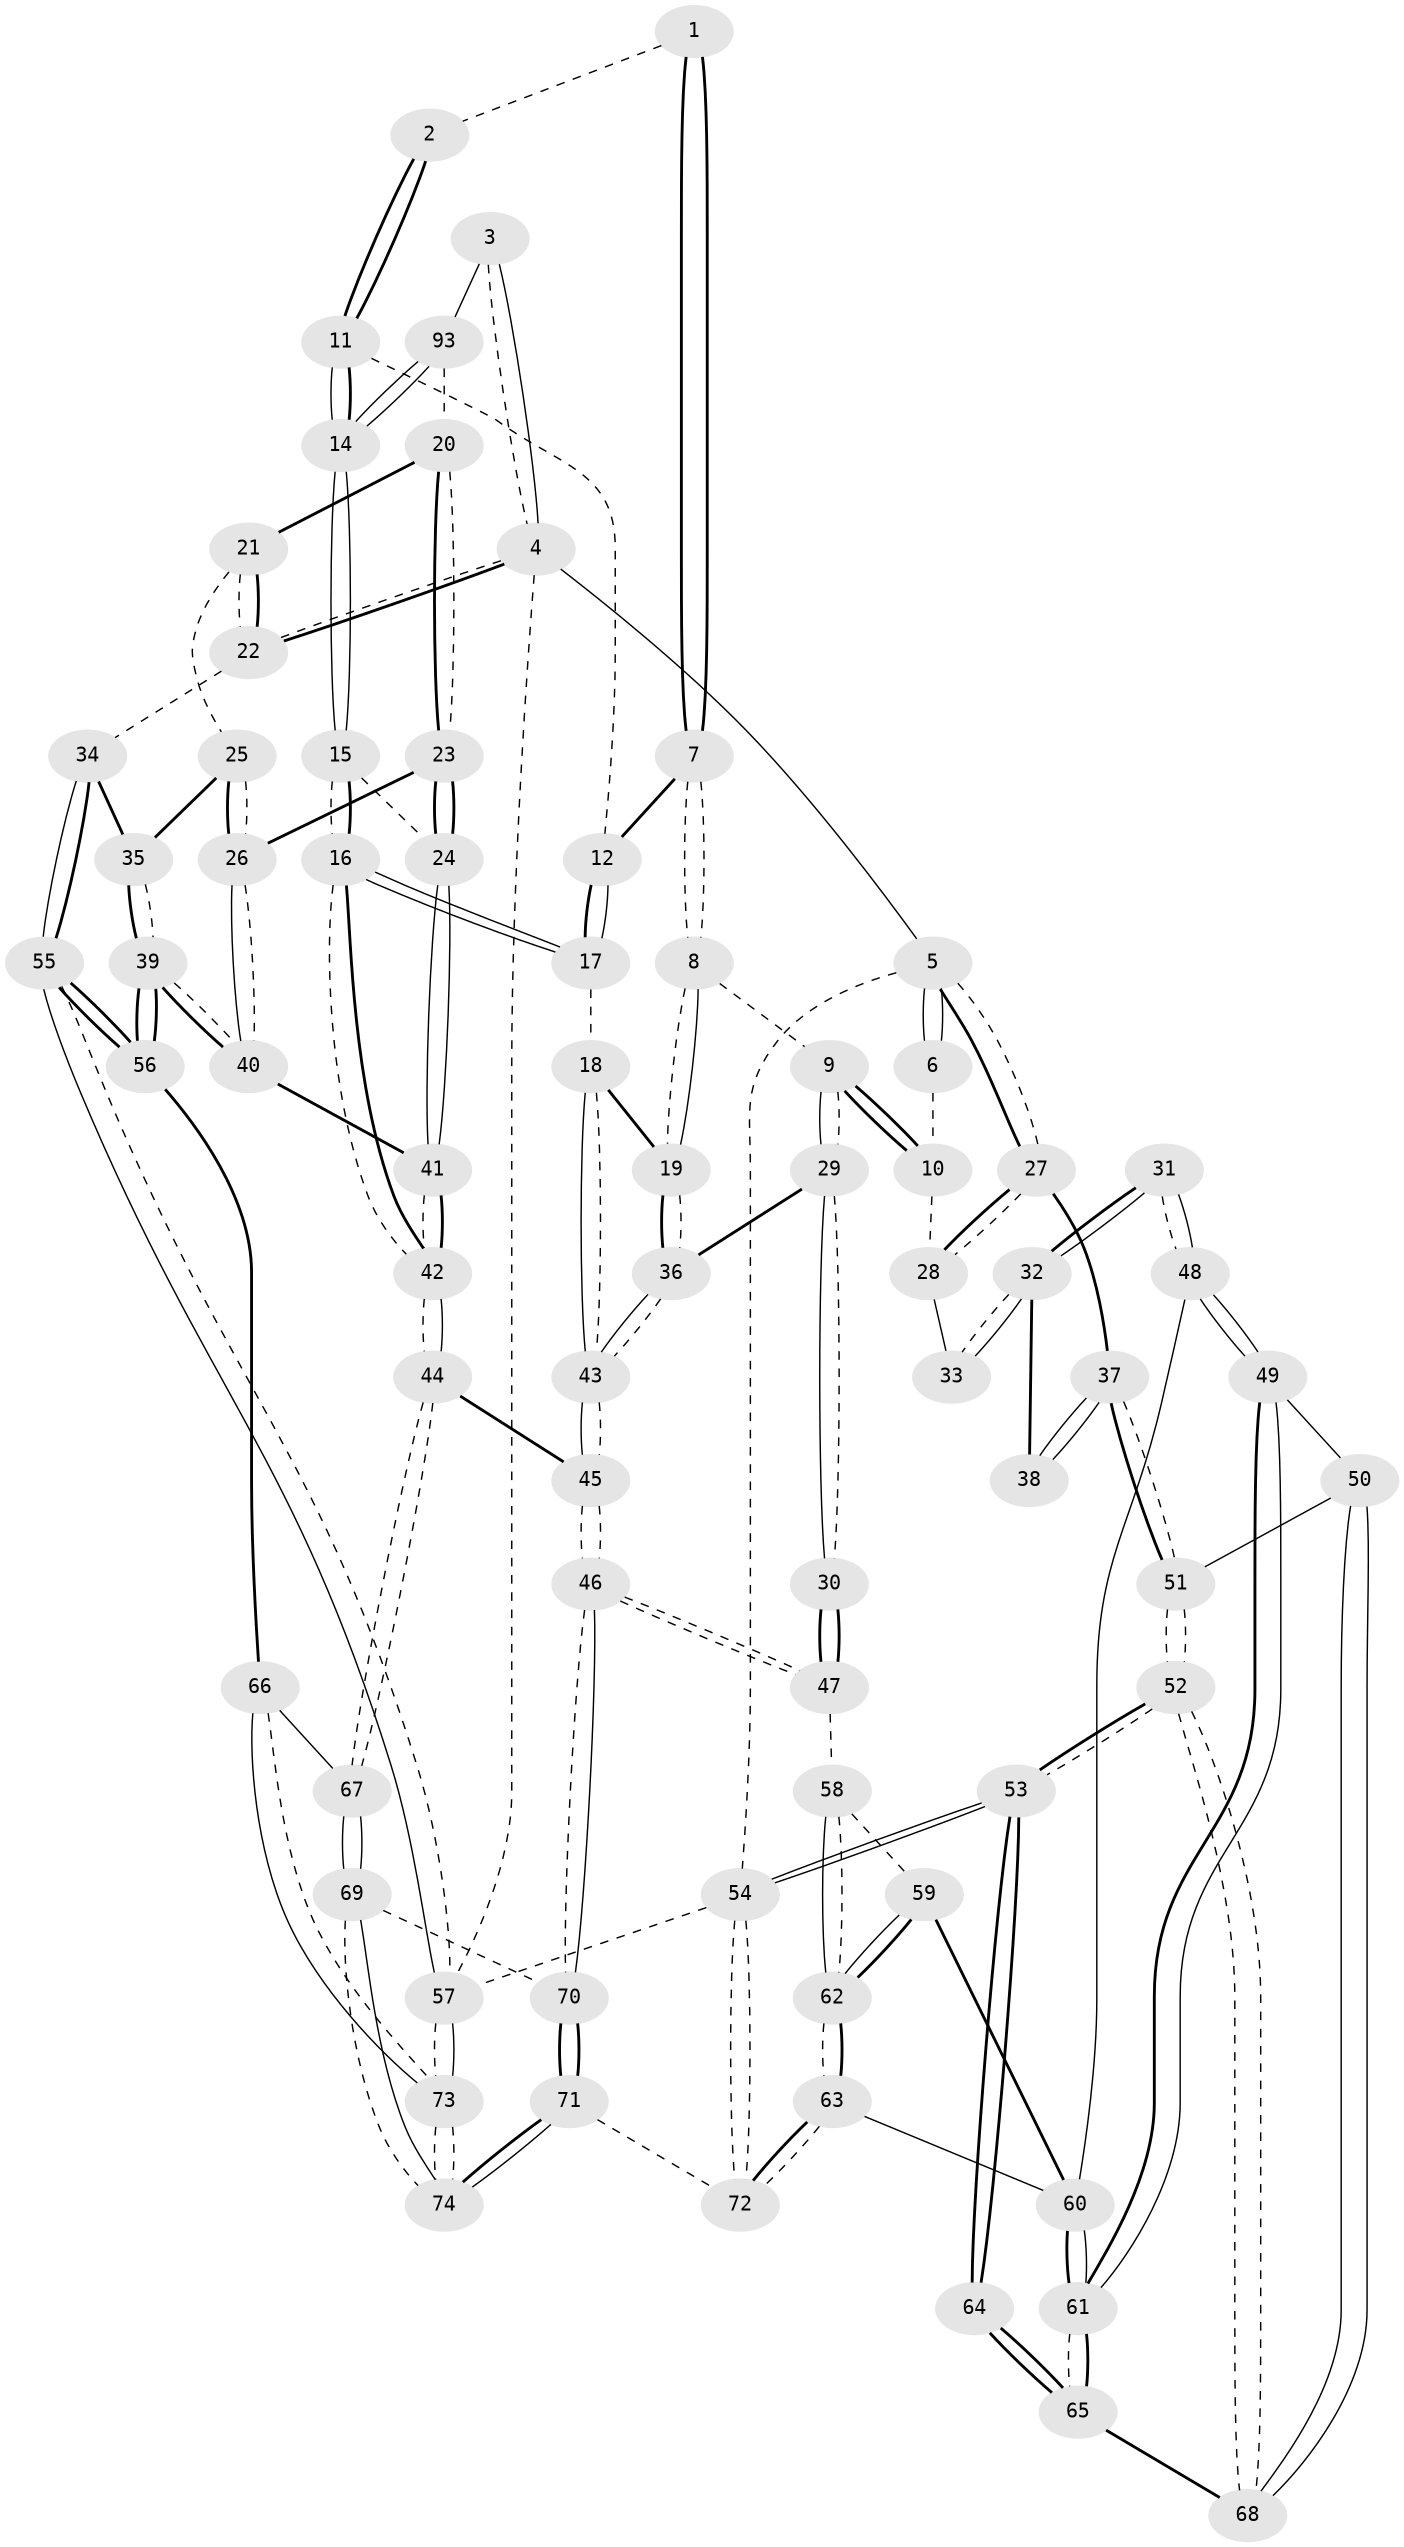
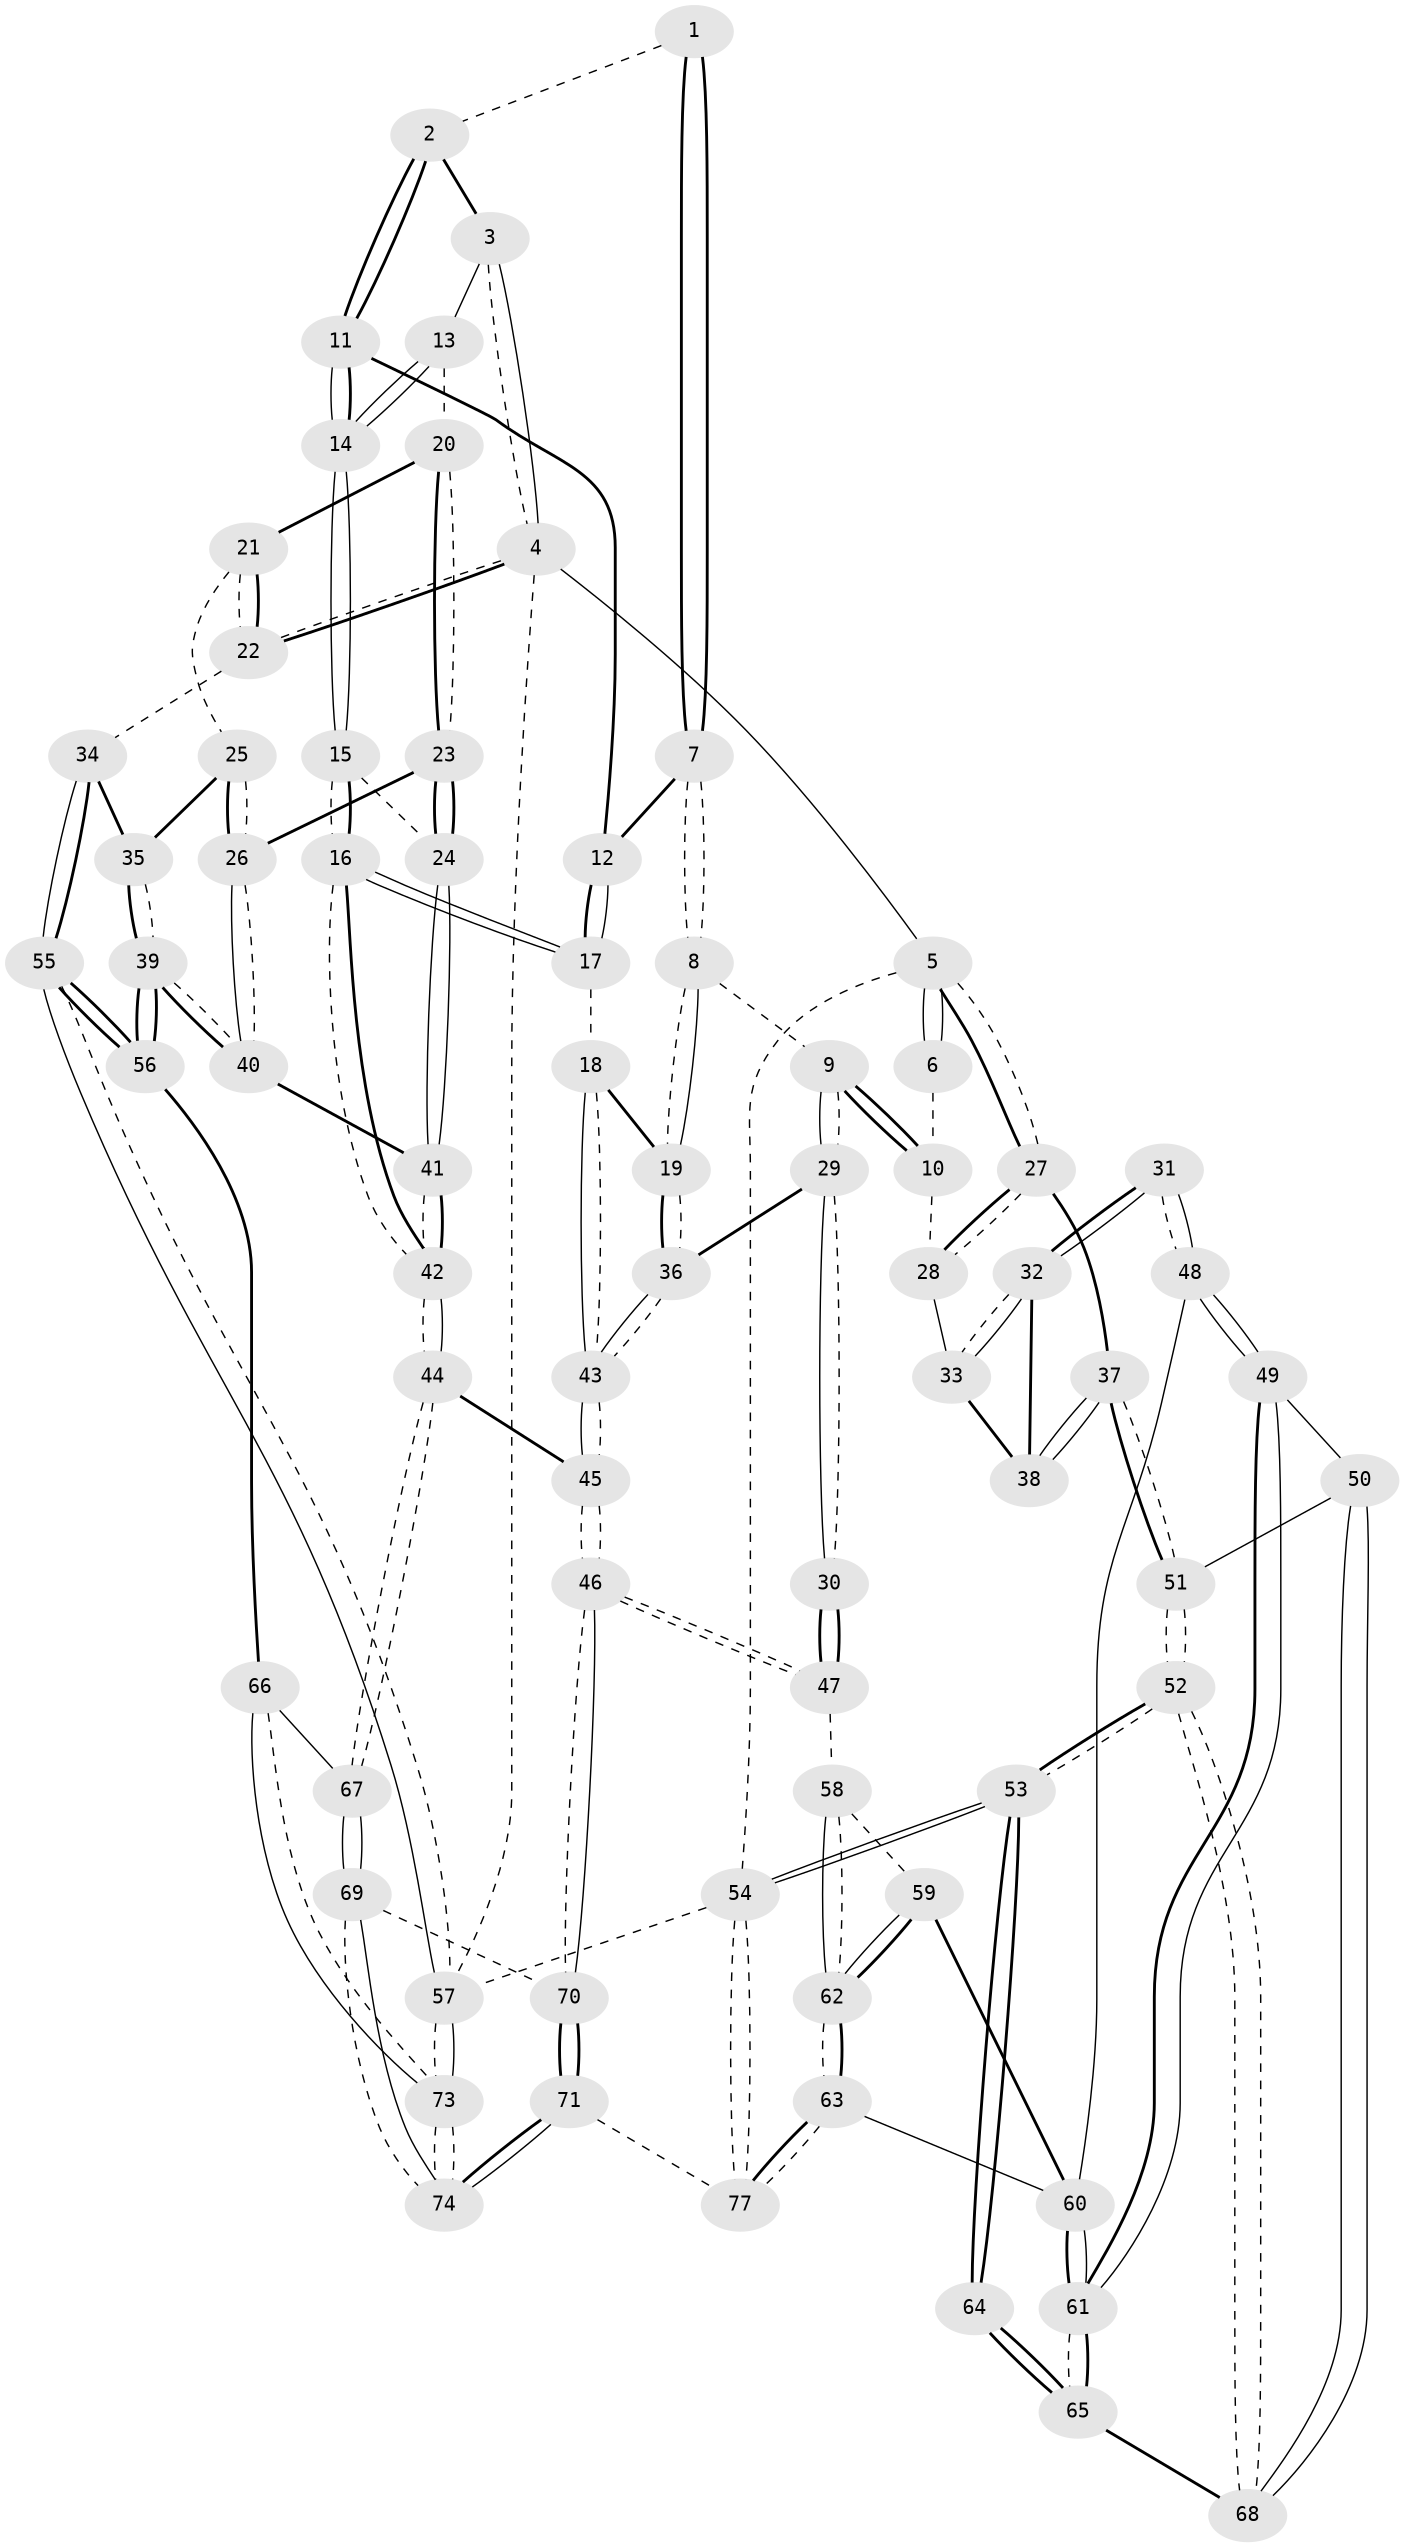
edge "2" -- "3": added
node "93": label "93" -> "13"
edge "11" -- "12": style dashed -> bold
edge "33" -- "38": added
node "72": label "72" -> "77"
